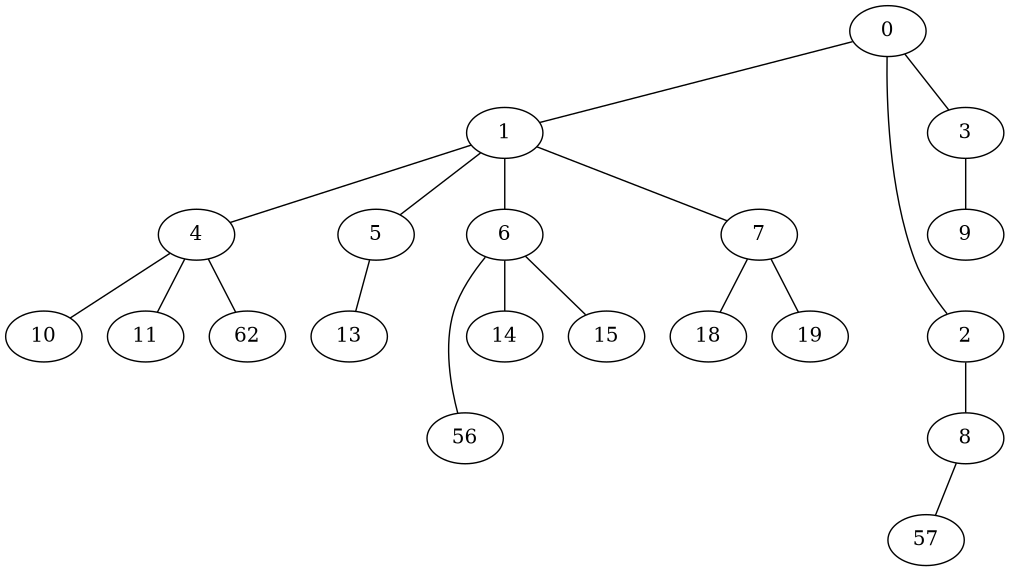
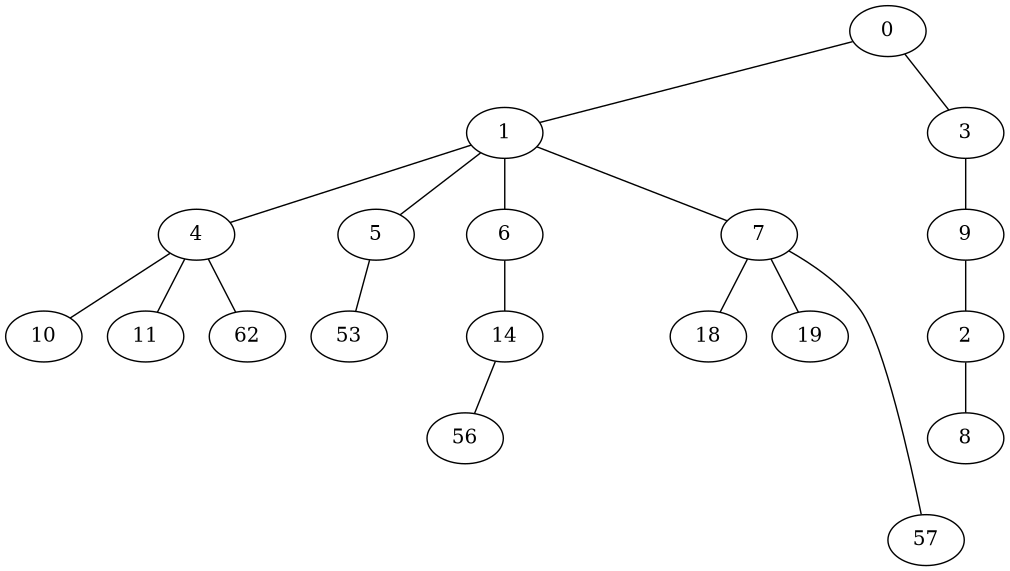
edge "0" -- "2": now "9" -- "2"
edge "6" -- "56": now "14" -- "56"
node "13": label "13" -> "53"
node "15": removed
edge "8" -- "57": now "7" -- "57"
